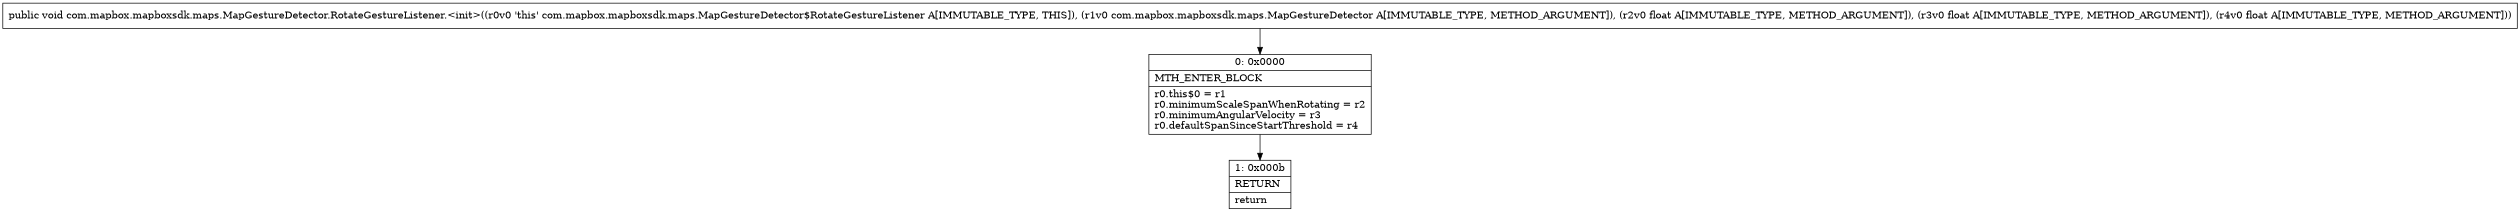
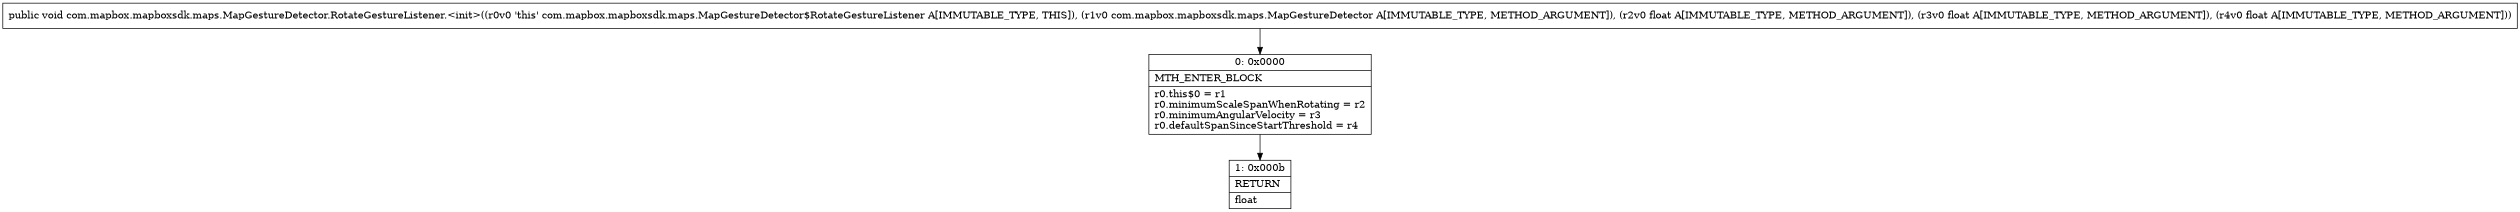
node "1: 0x000b": text "return" -> "float"
